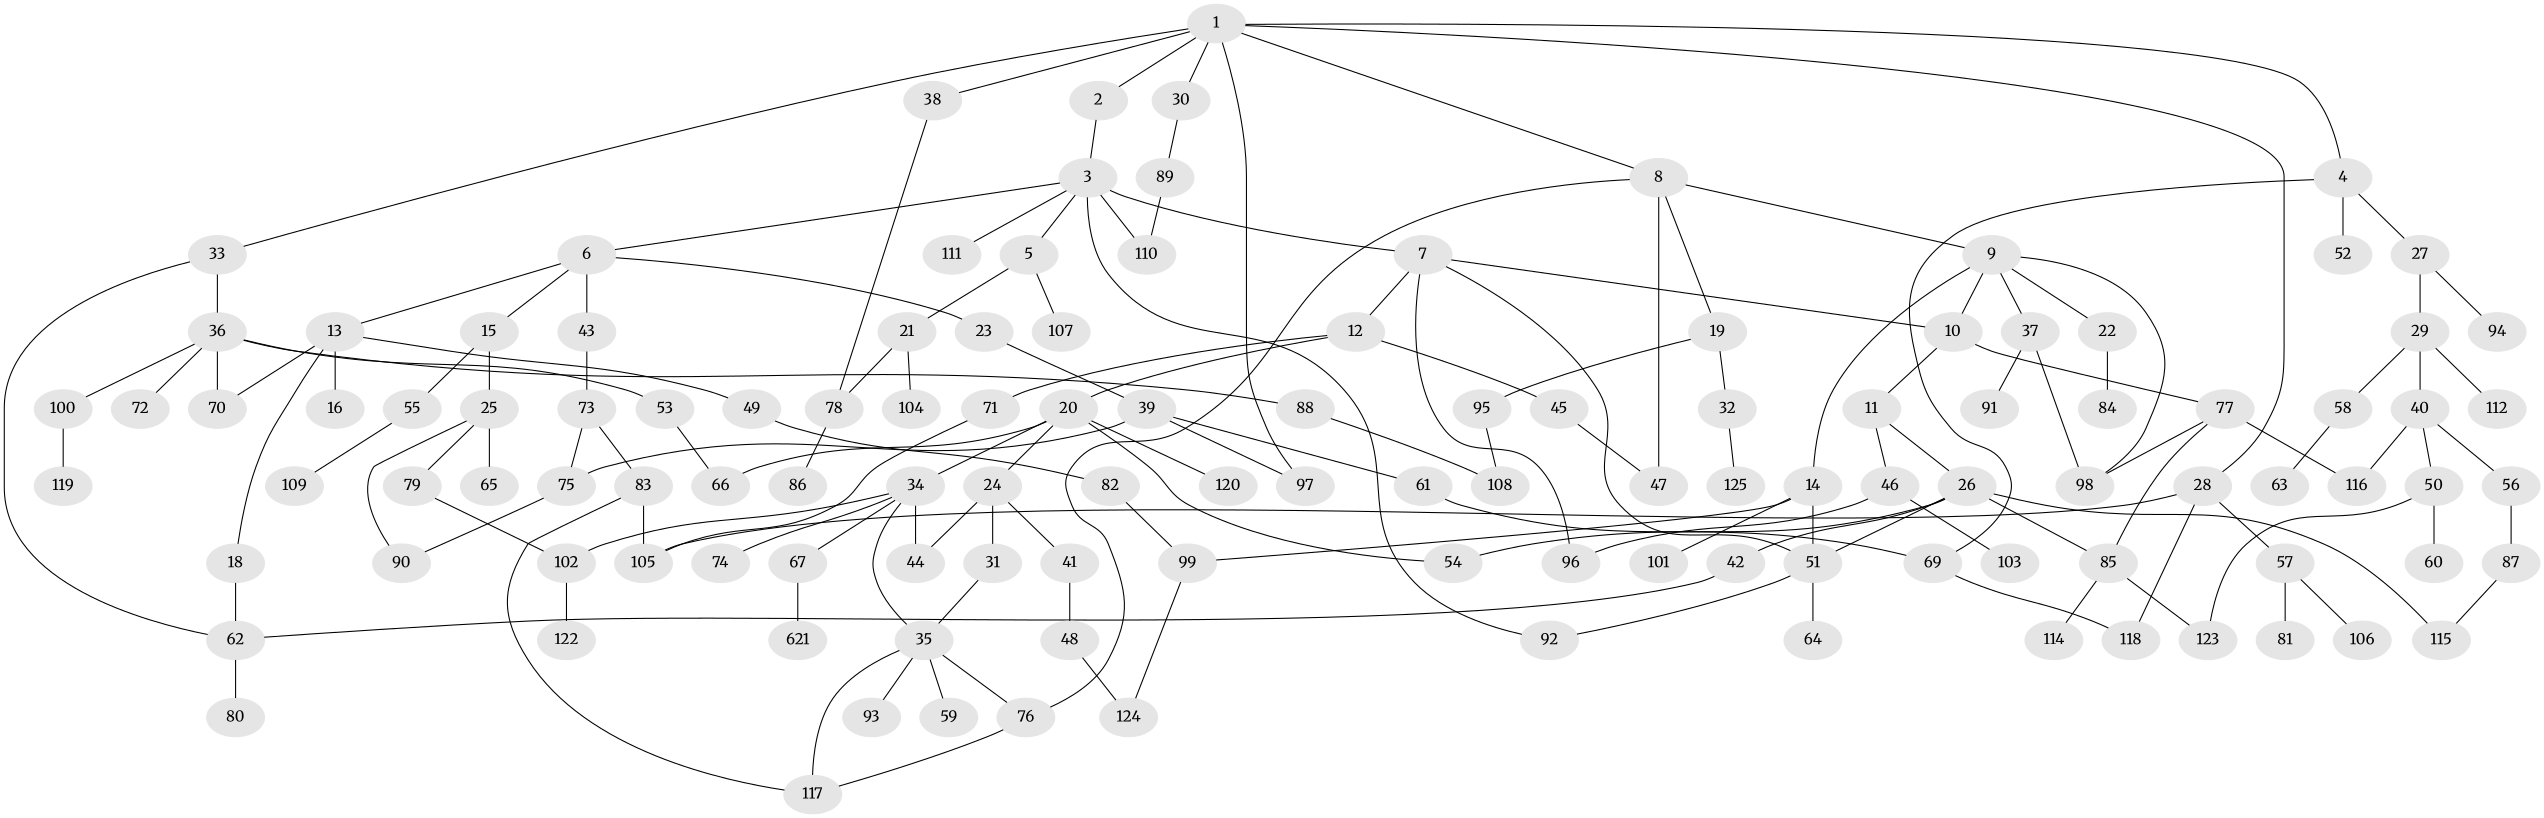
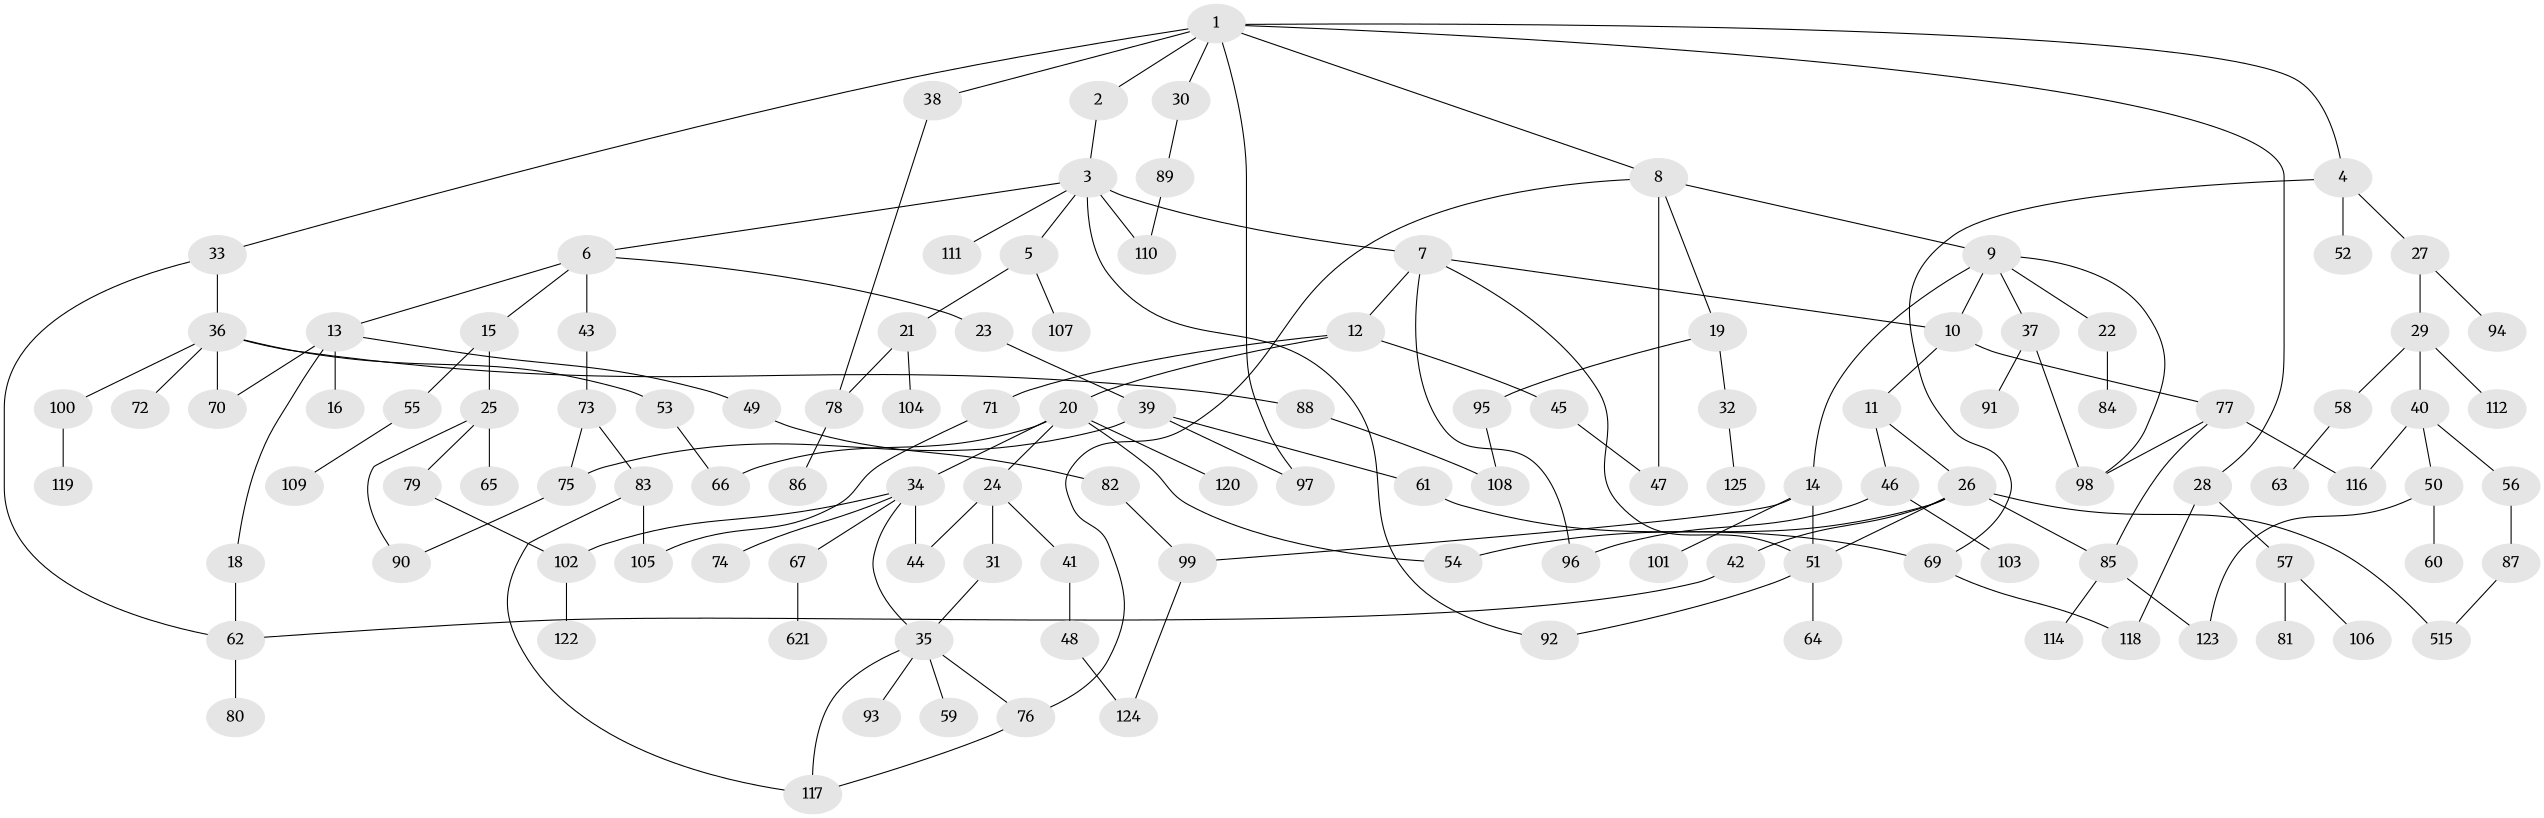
edge "28" -- "105": removed
node "115": label "115" -> "515"
